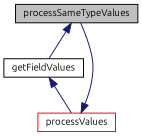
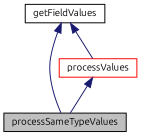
edge "getFieldValues" -> "processSameTypeValues": reversed
